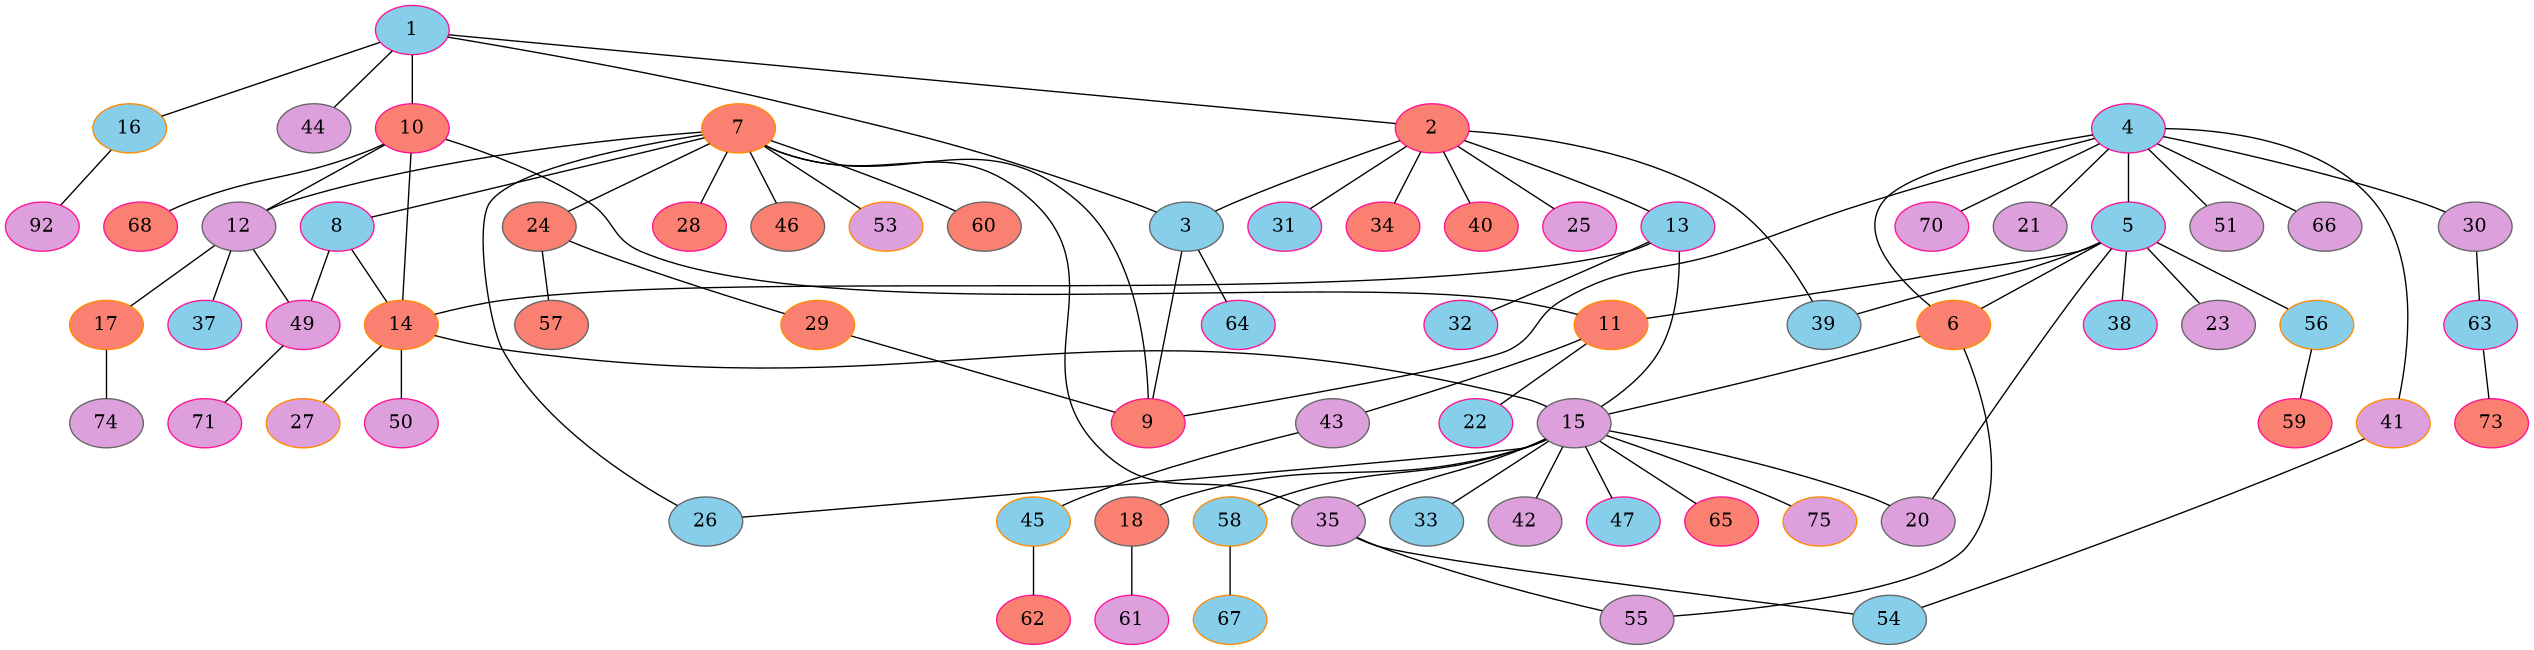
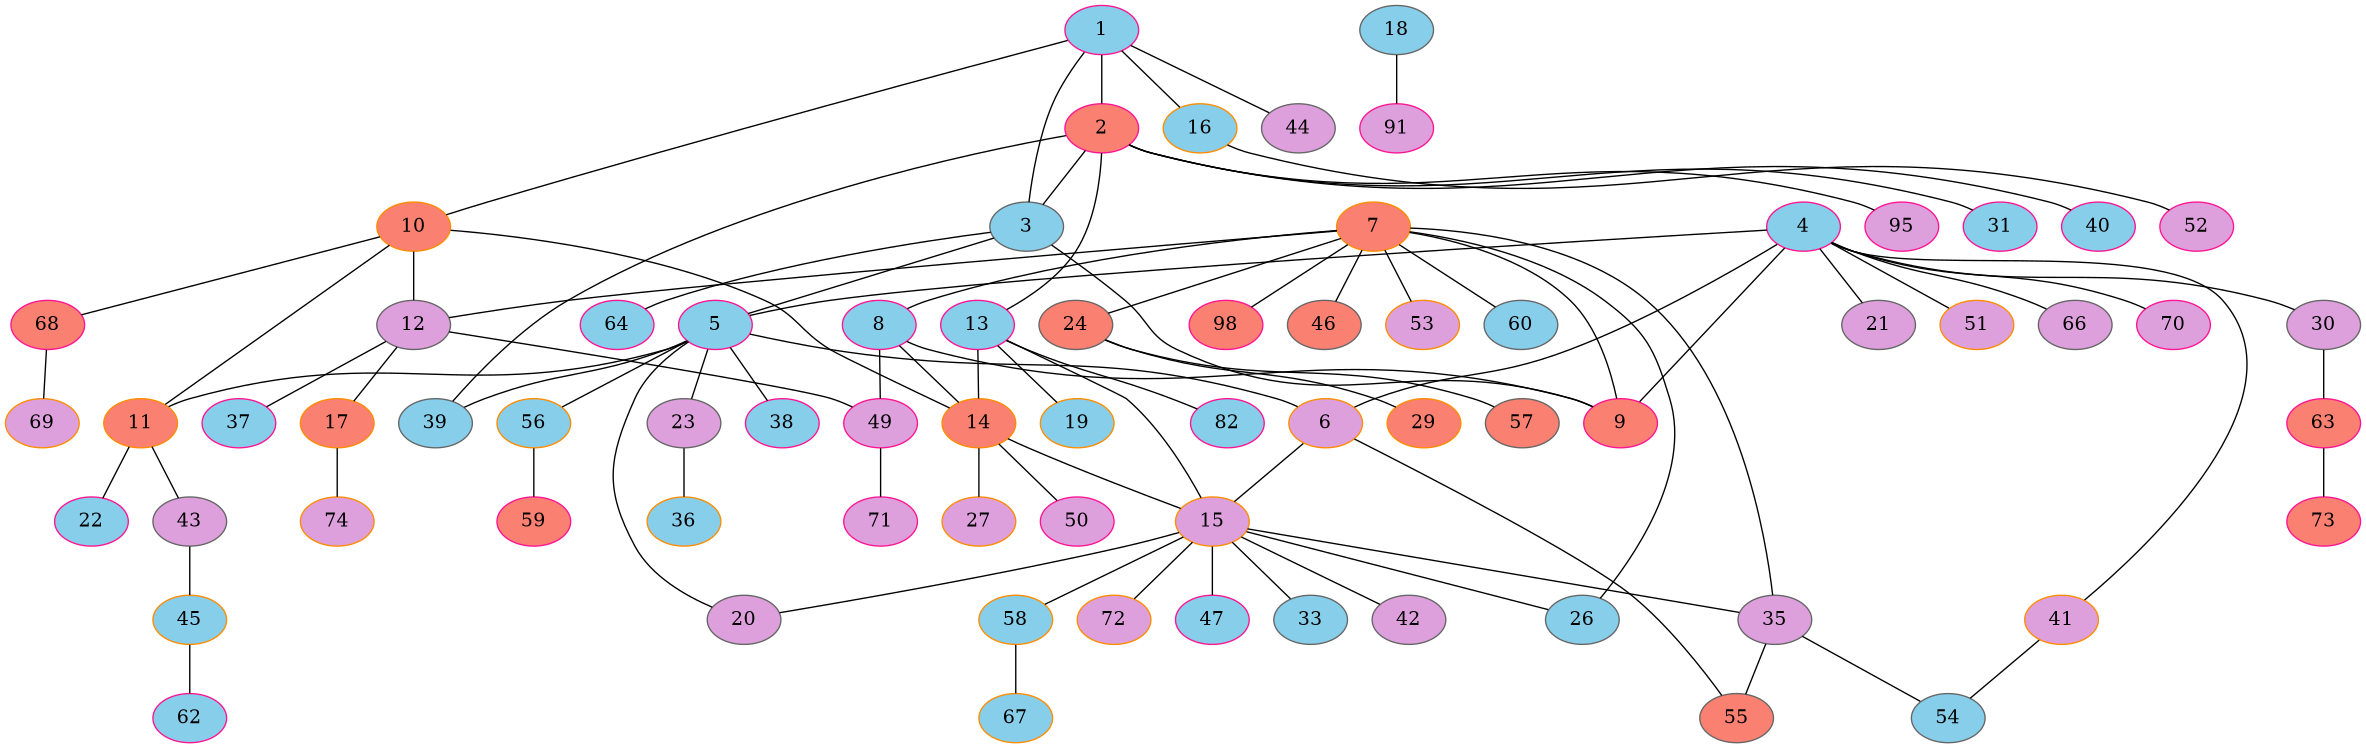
node "10": color deeppink -> darkorange
node "92": label "92" -> "52"
node "28": label "28" -> "98"
node "60": fillcolor salmon -> skyblue
node "34": removed
node "40": fillcolor salmon -> skyblue
node "25": label "25" -> "95"
node "51": color gray40 -> darkorange
edge "3" -- "5": added
node "32": label "32" -> "82"
node "6": fillcolor salmon -> plum
node "63": fillcolor skyblue -> salmon
edge "29" -- "9": now "8" -- "9"
node "69": added
node "74": color gray40 -> darkorange
node "19": added
node "15": color gray40 -> darkorange
edge "15" -- "18": removed
node "36": added
node "18": fillcolor salmon -> skyblue
node "65": removed
node "75": label "75" -> "72"
node "62": fillcolor salmon -> skyblue
node "61": label "61" -> "91"
node "55": fillcolor plum -> salmon
